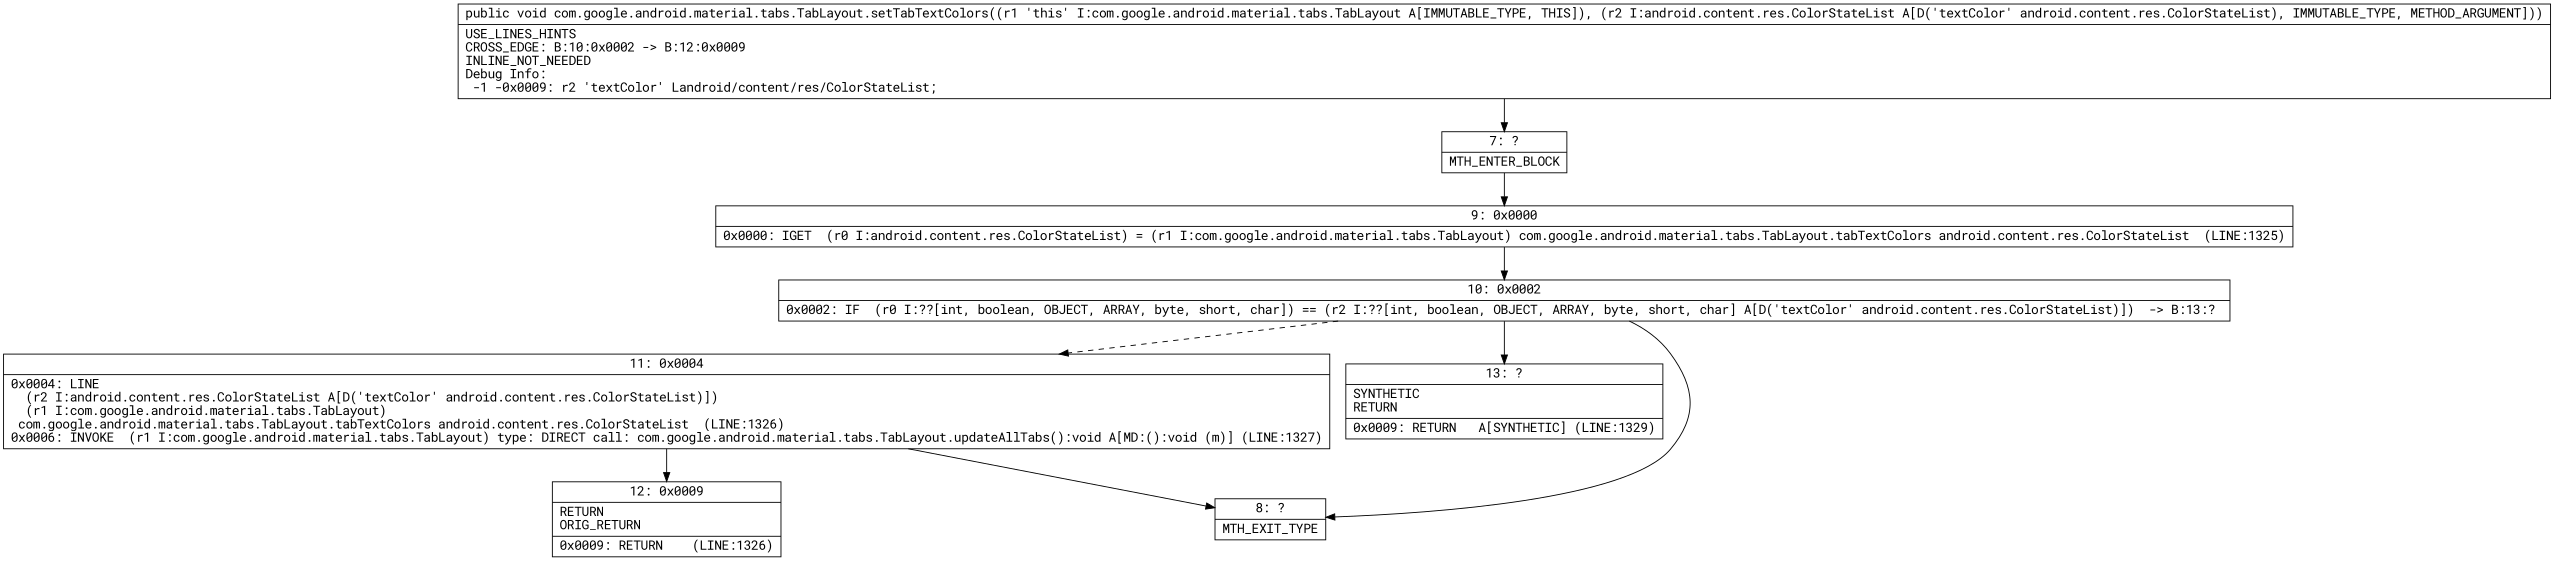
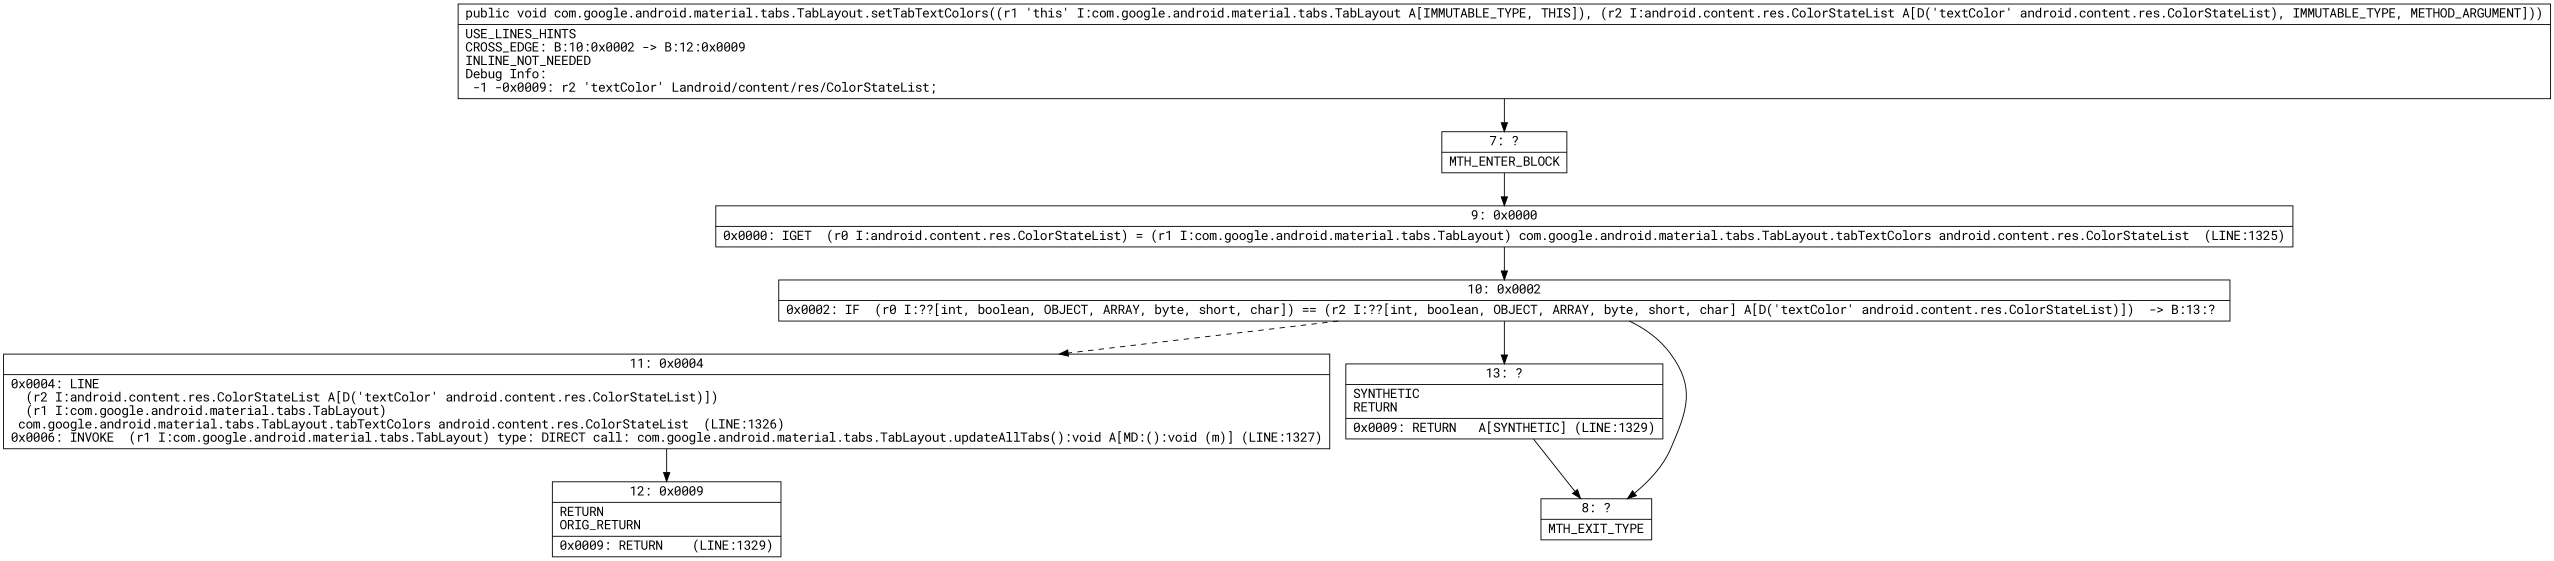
edge "11: 0x0004" -> "8: ?": now "13: ?" -> "8: ?"
node "12: 0x0009": text "0x0009: RETURN    (LINE:1326)" -> "0x0009: RETURN    (LINE:1329)"
